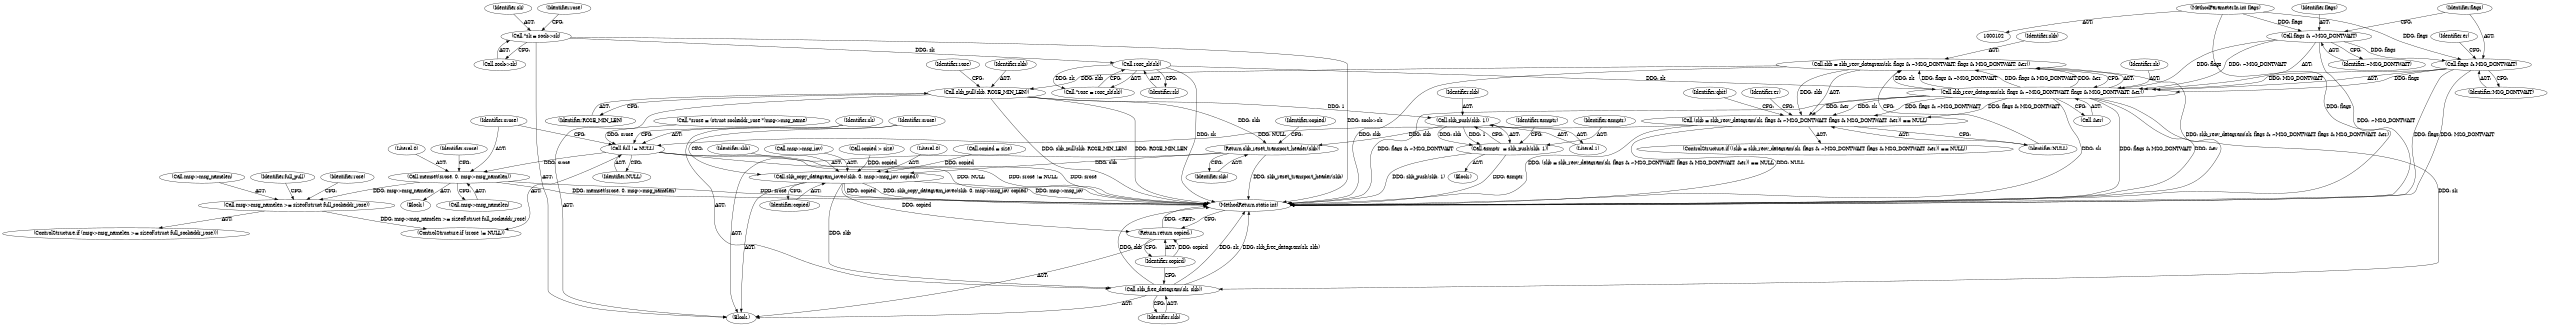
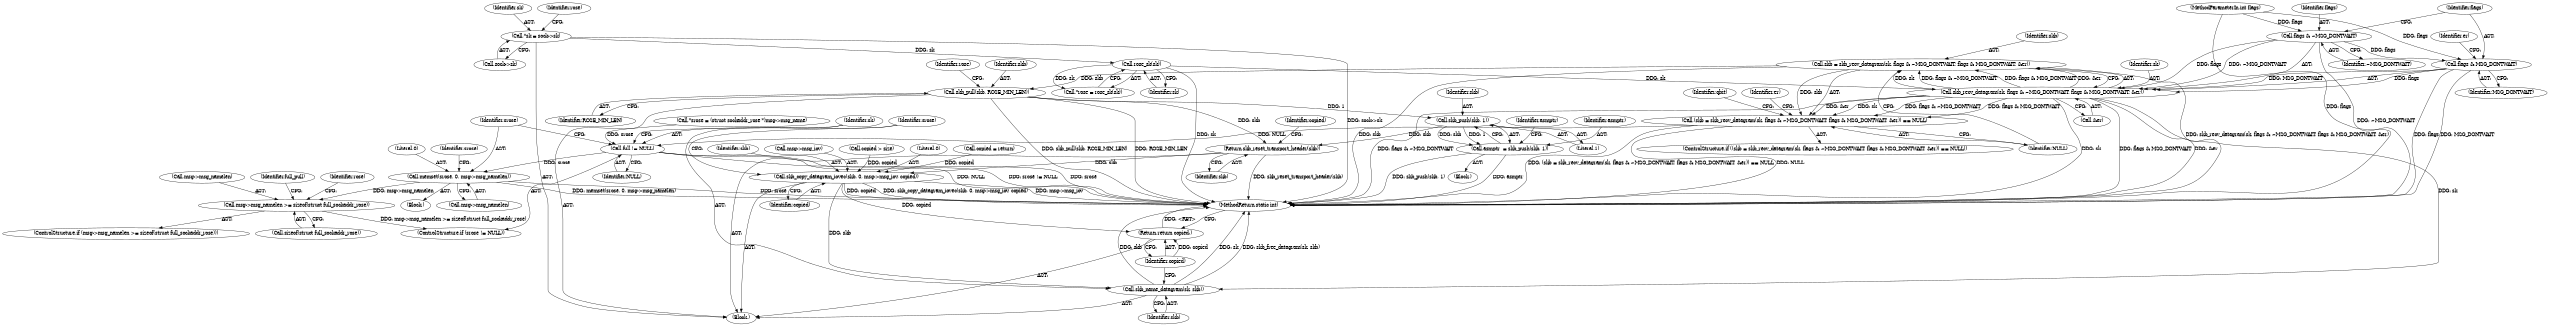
node "1000102": removed
node "(Call,copied = size)": label "(Call,copied = size)" -> "(Call,copied = return)"
node "(Call,sizeof(struct full_sockaddr_rose))": added
node "(Call,skb_free_datagram(sk, skb))": label "(Call,skb_free_datagram(sk, skb))" -> "(Call,skb_name_datagram(sk, skb))"
